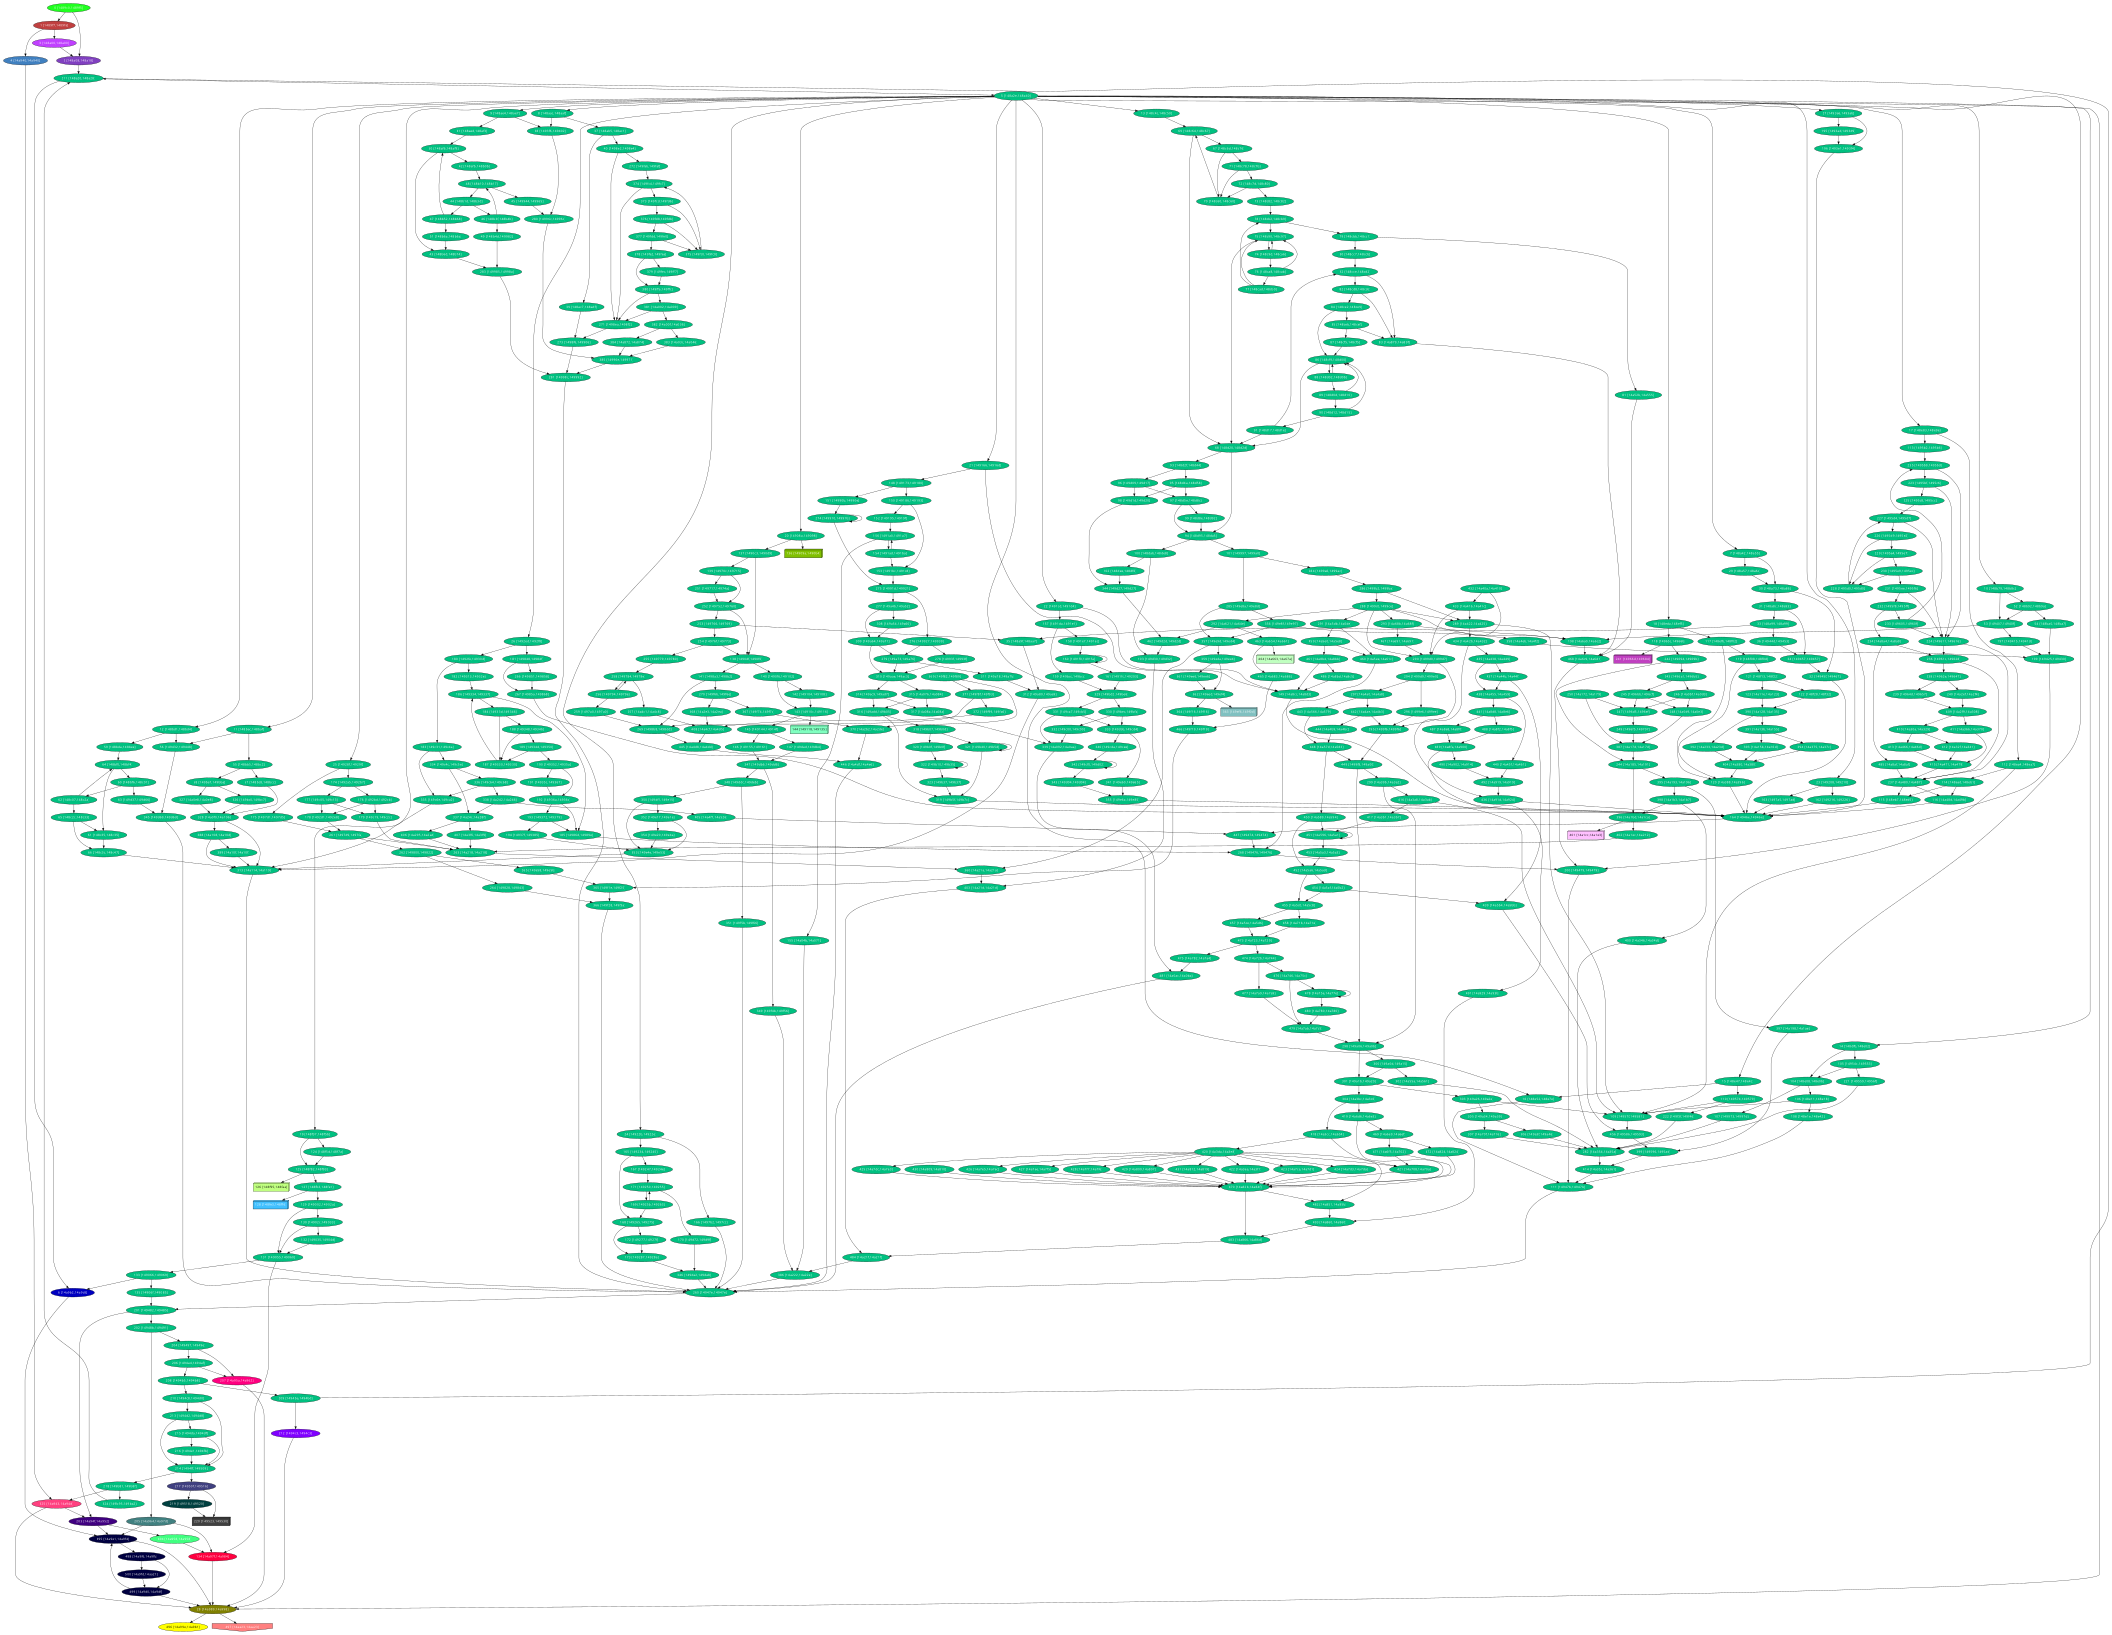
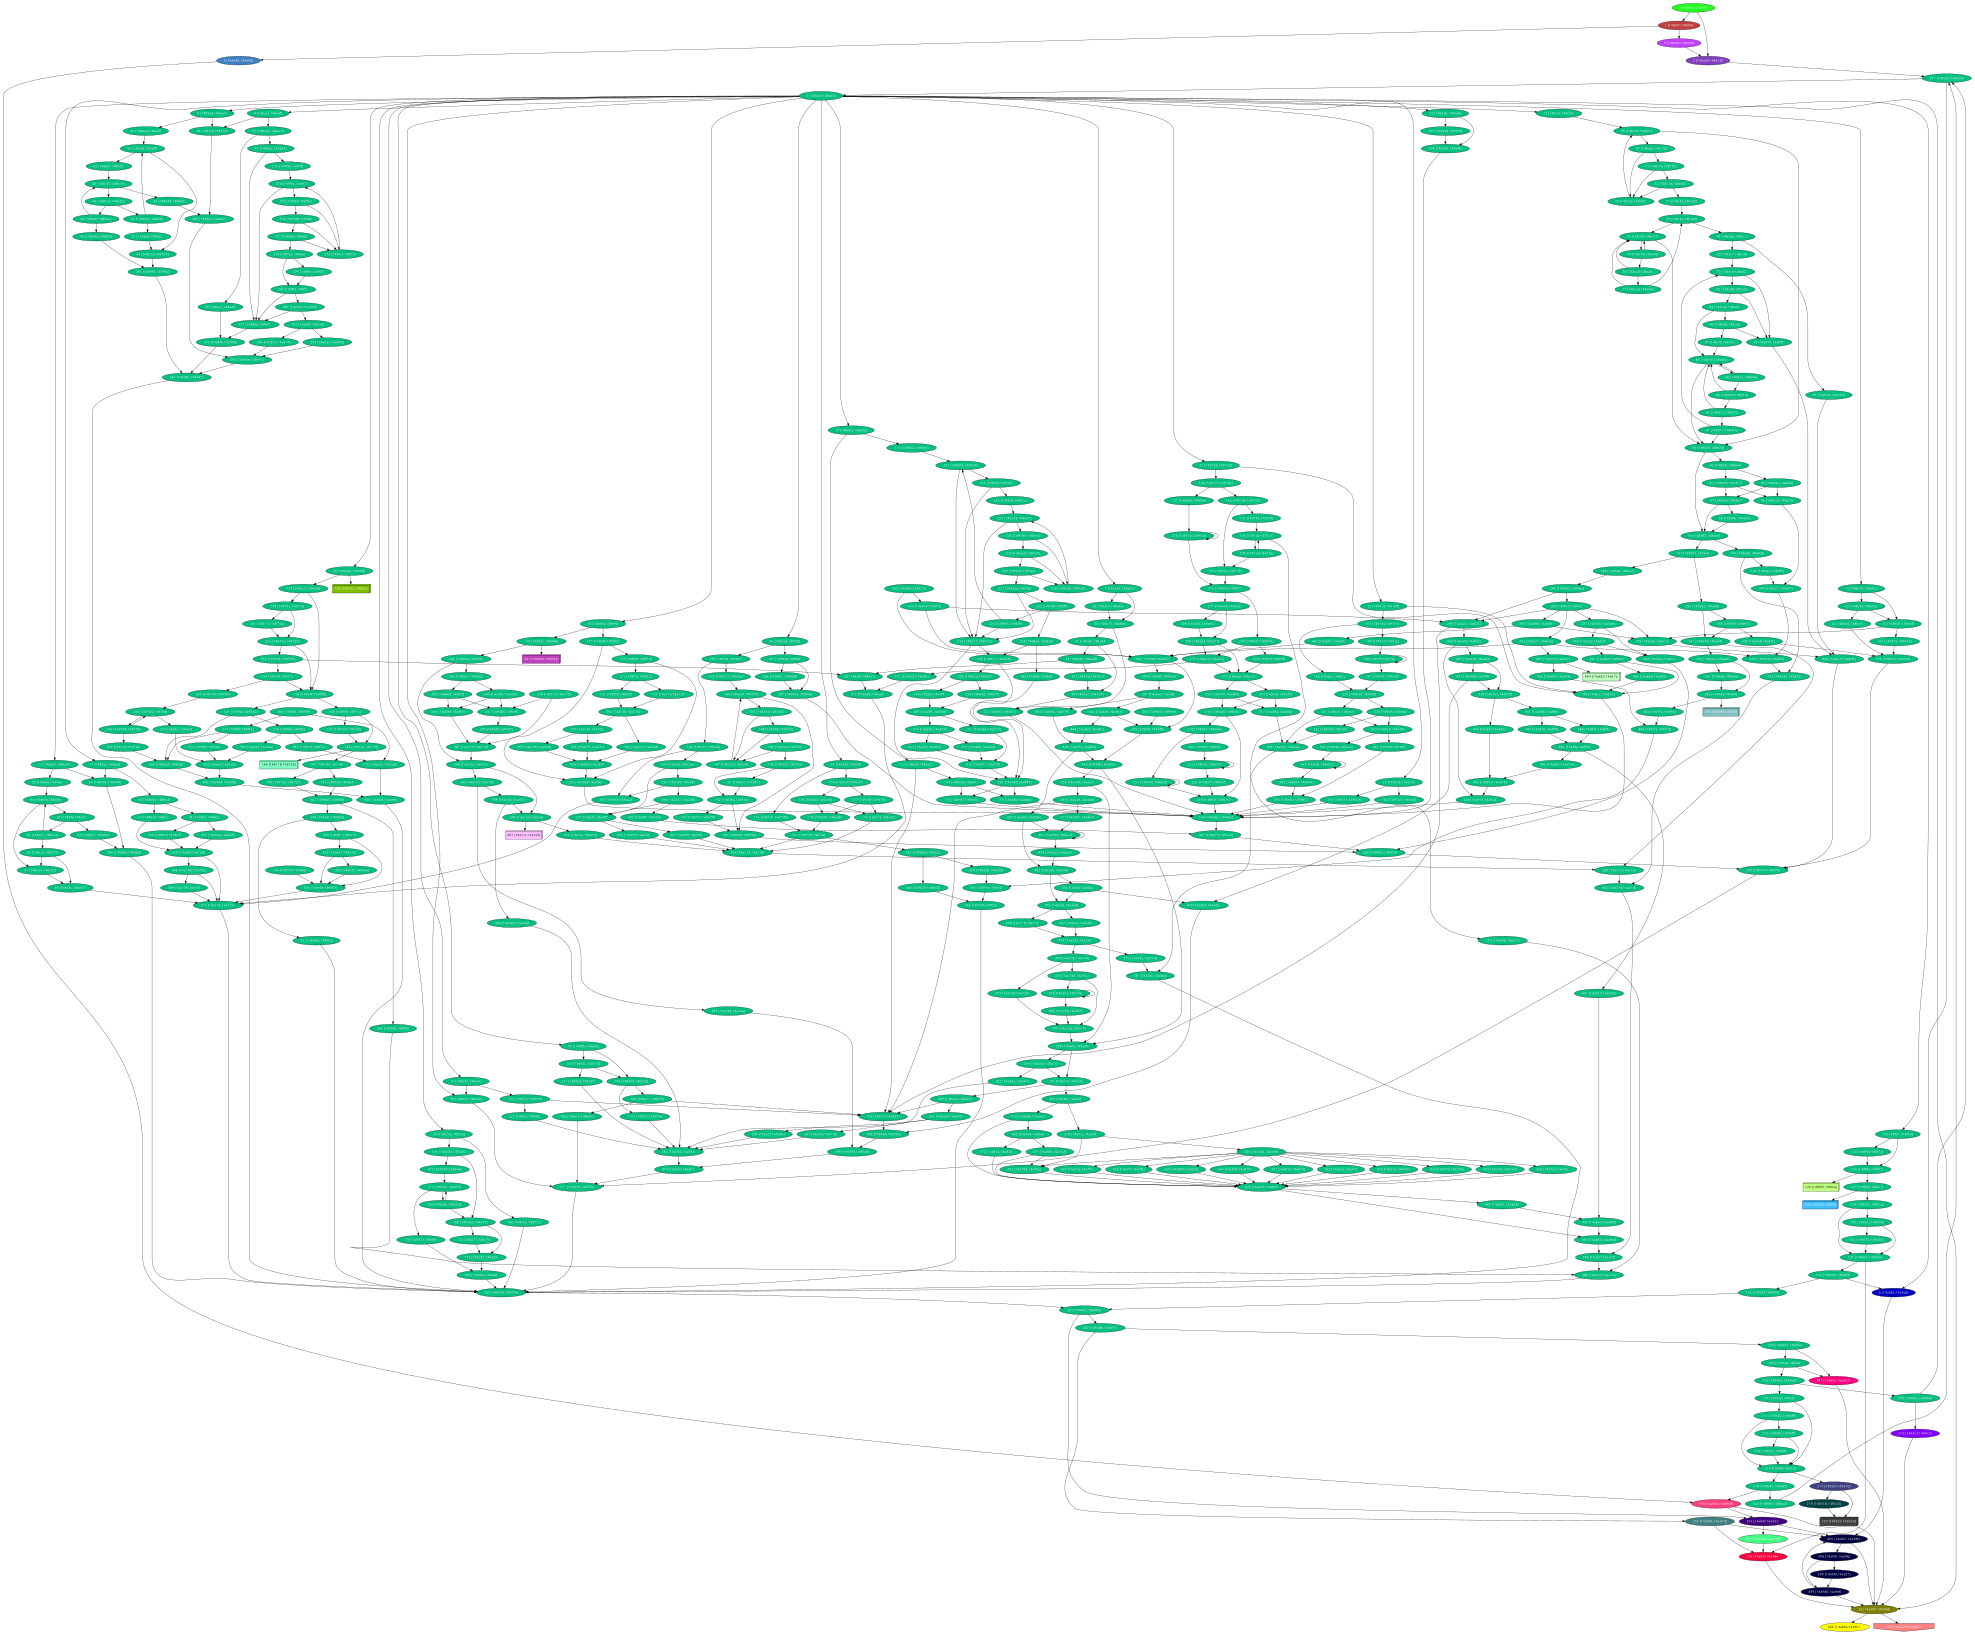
edge "288 [1499c0,1499ce]" -> "290 [1499d0,1499d7]": now "292 [14a621,14a64e]" -> "290 [1499d0,1499d7]"
edge "294 [1499d9,1499e0]" -> "296 [1499e6,1499ee]": removed
edge "193 [149372,149379]" -> "194 [14937f,149385]": removed
edge "420 [14a3da,14a3e8]" -> "482 [14a851,14a85b]": now "420 [14a3da,14a3e8]" -> "430 [14a809,14a810]"
